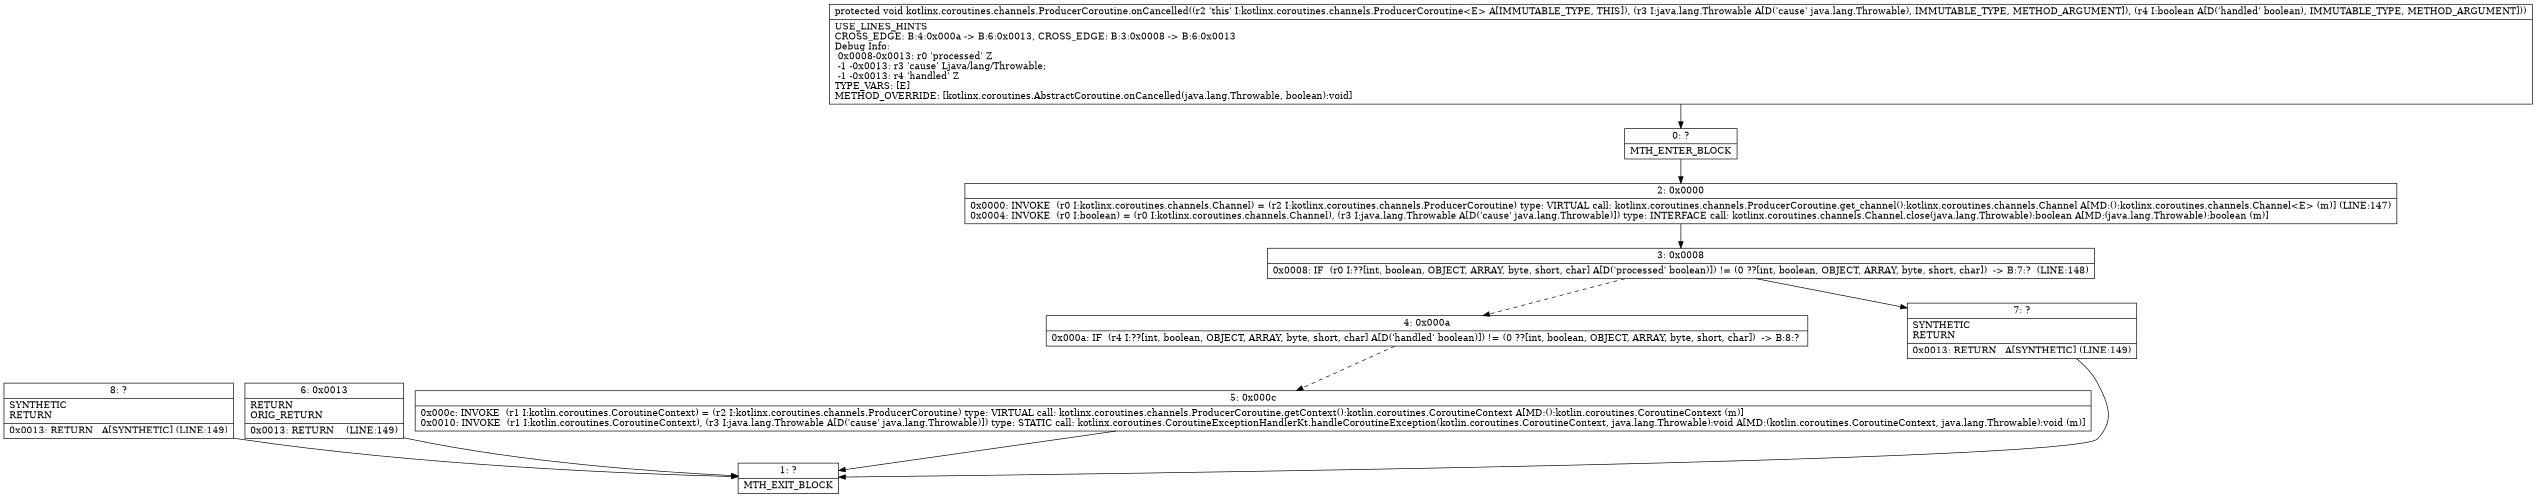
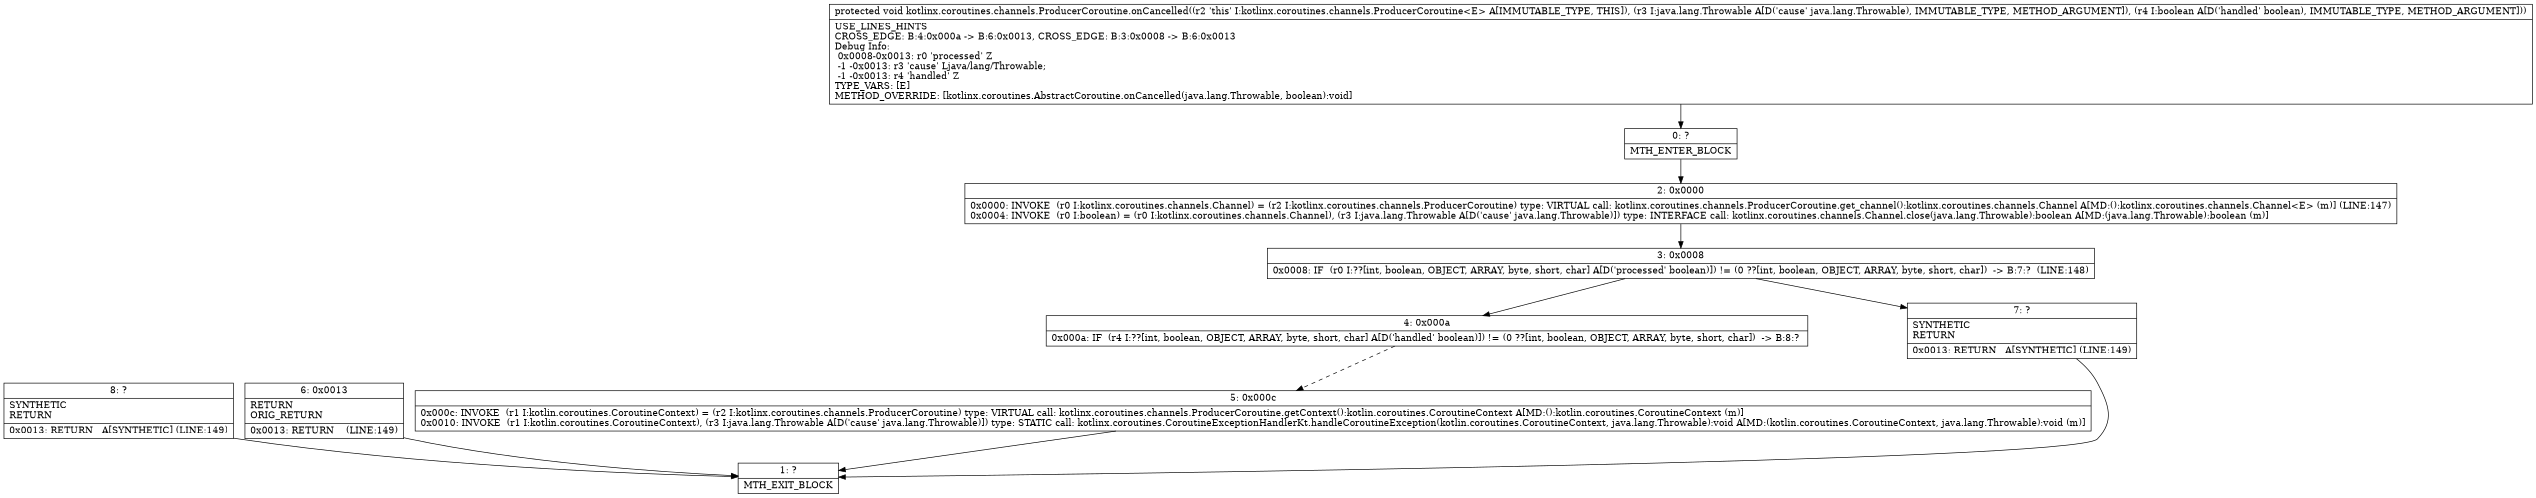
edge "3: 0x0008" -> "4: 0x000a": style dashed -> solid
